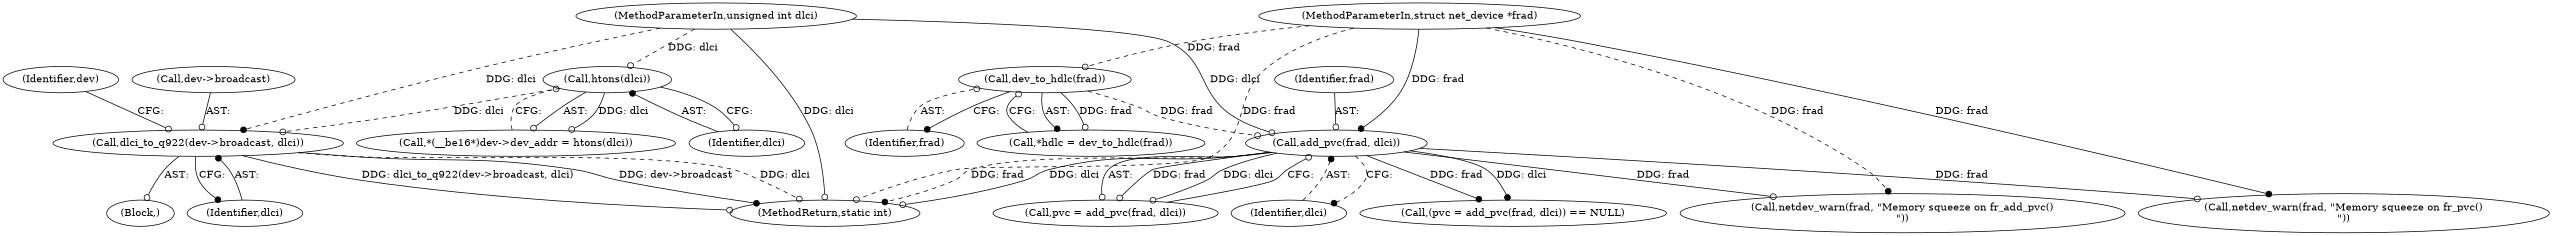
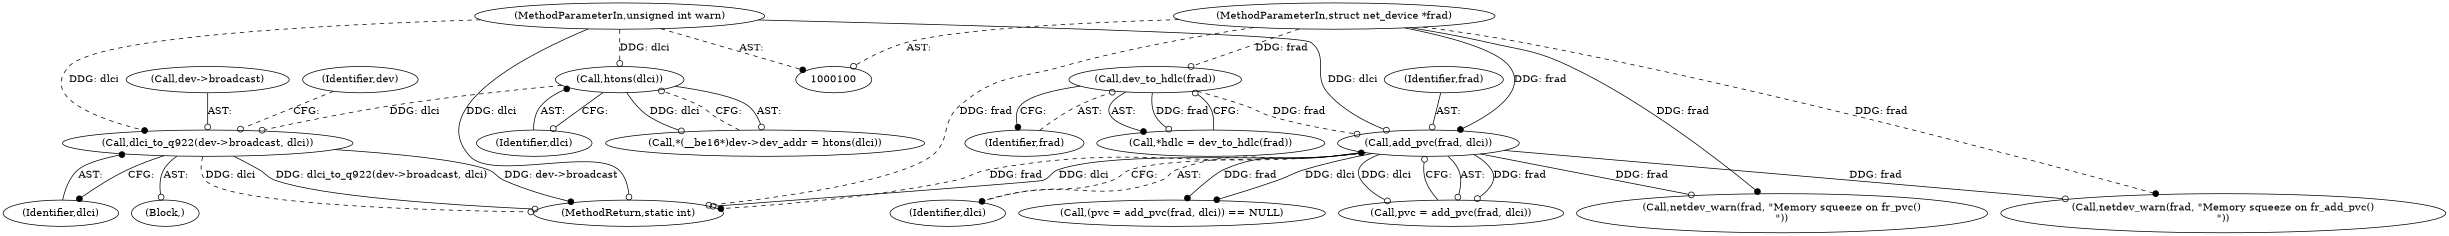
node "(MethodParameterIn,unsigned int dlci)": label "(MethodParameterIn,unsigned int dlci)" -> "(MethodParameterIn,unsigned int warn)"
node "1000100": added
edge "(Identifier,dev)" -> "(Call,dlci_to_q922(dev->broadcast, dlci))": style solid -> dashed
